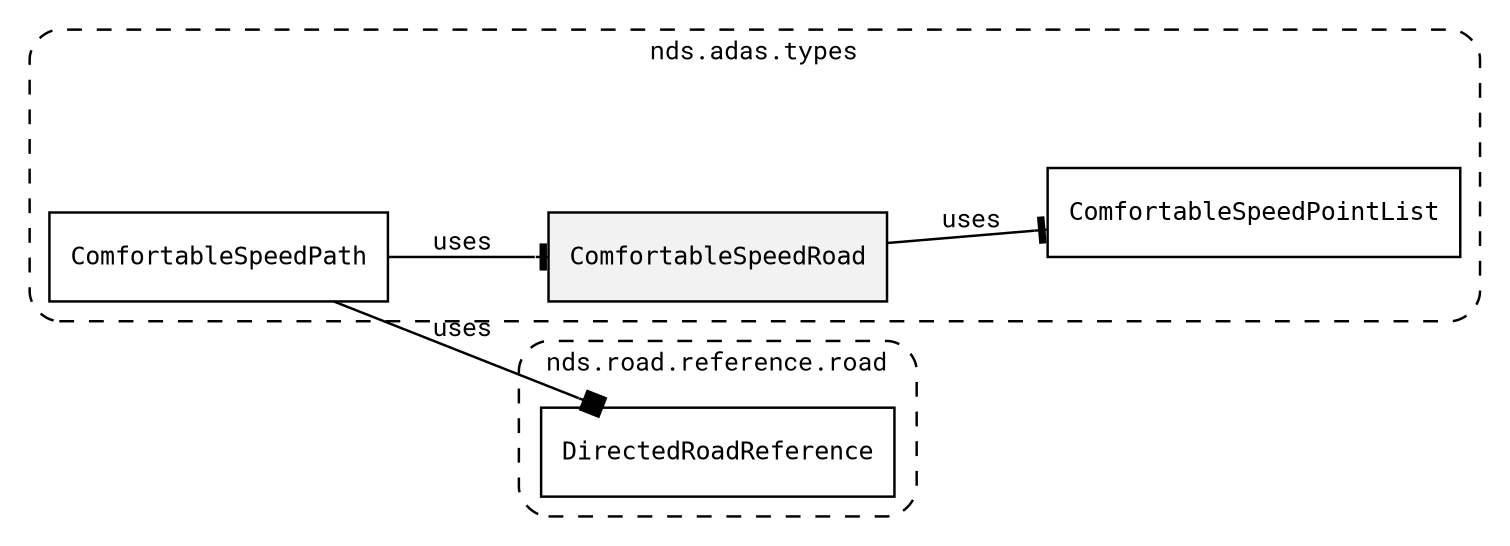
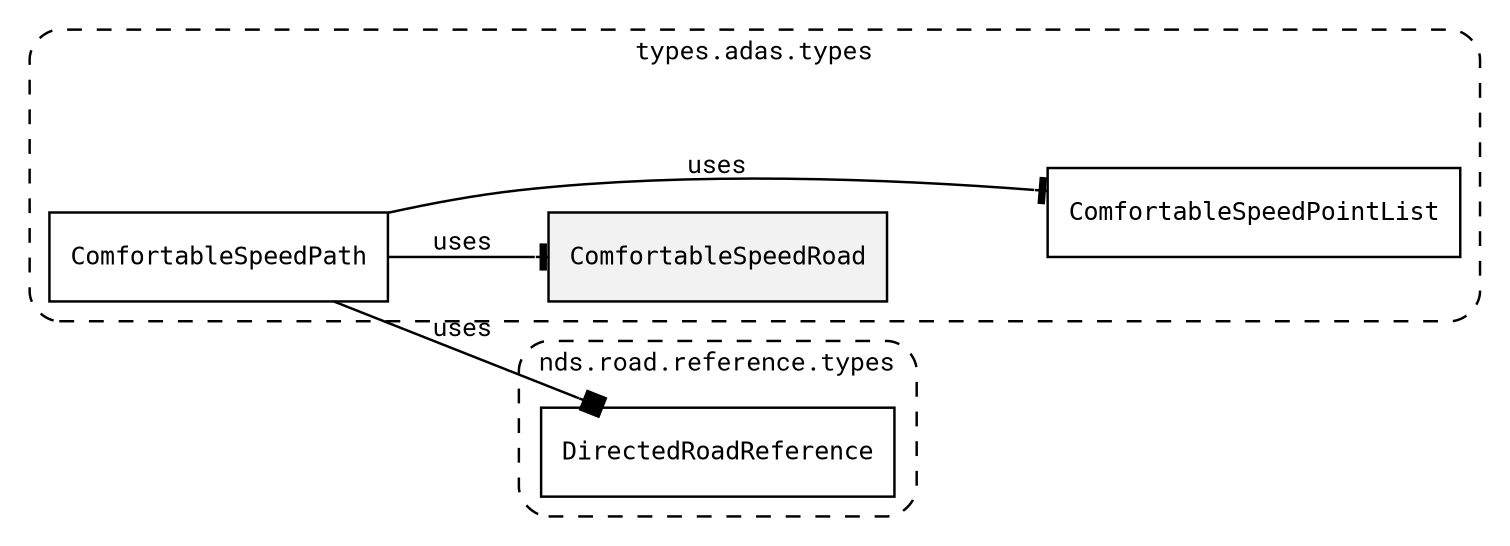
cluster "nds.adas.types": label "nds.adas.types" -> "types.adas.types"
edge "ComfortableSpeedRoad" -> "ComfortableSpeedPointList": now "ComfortableSpeedPath" -> "ComfortableSpeedPointList"
cluster "nds.road.reference.road": label "nds.road.reference.road" -> "nds.road.reference.types"
